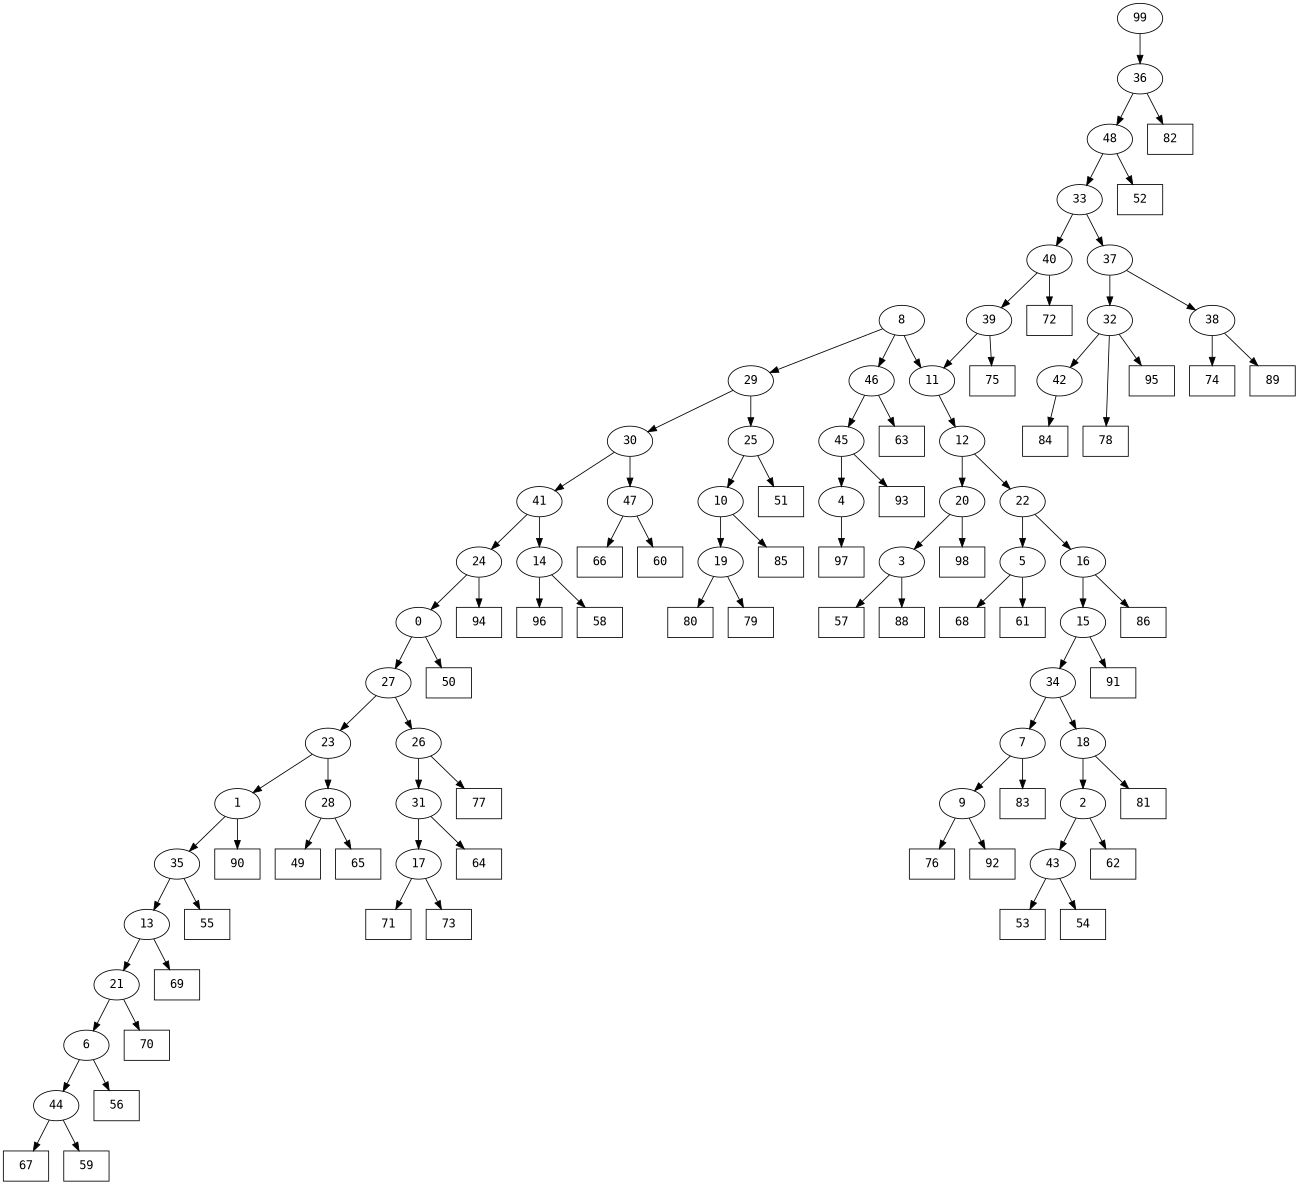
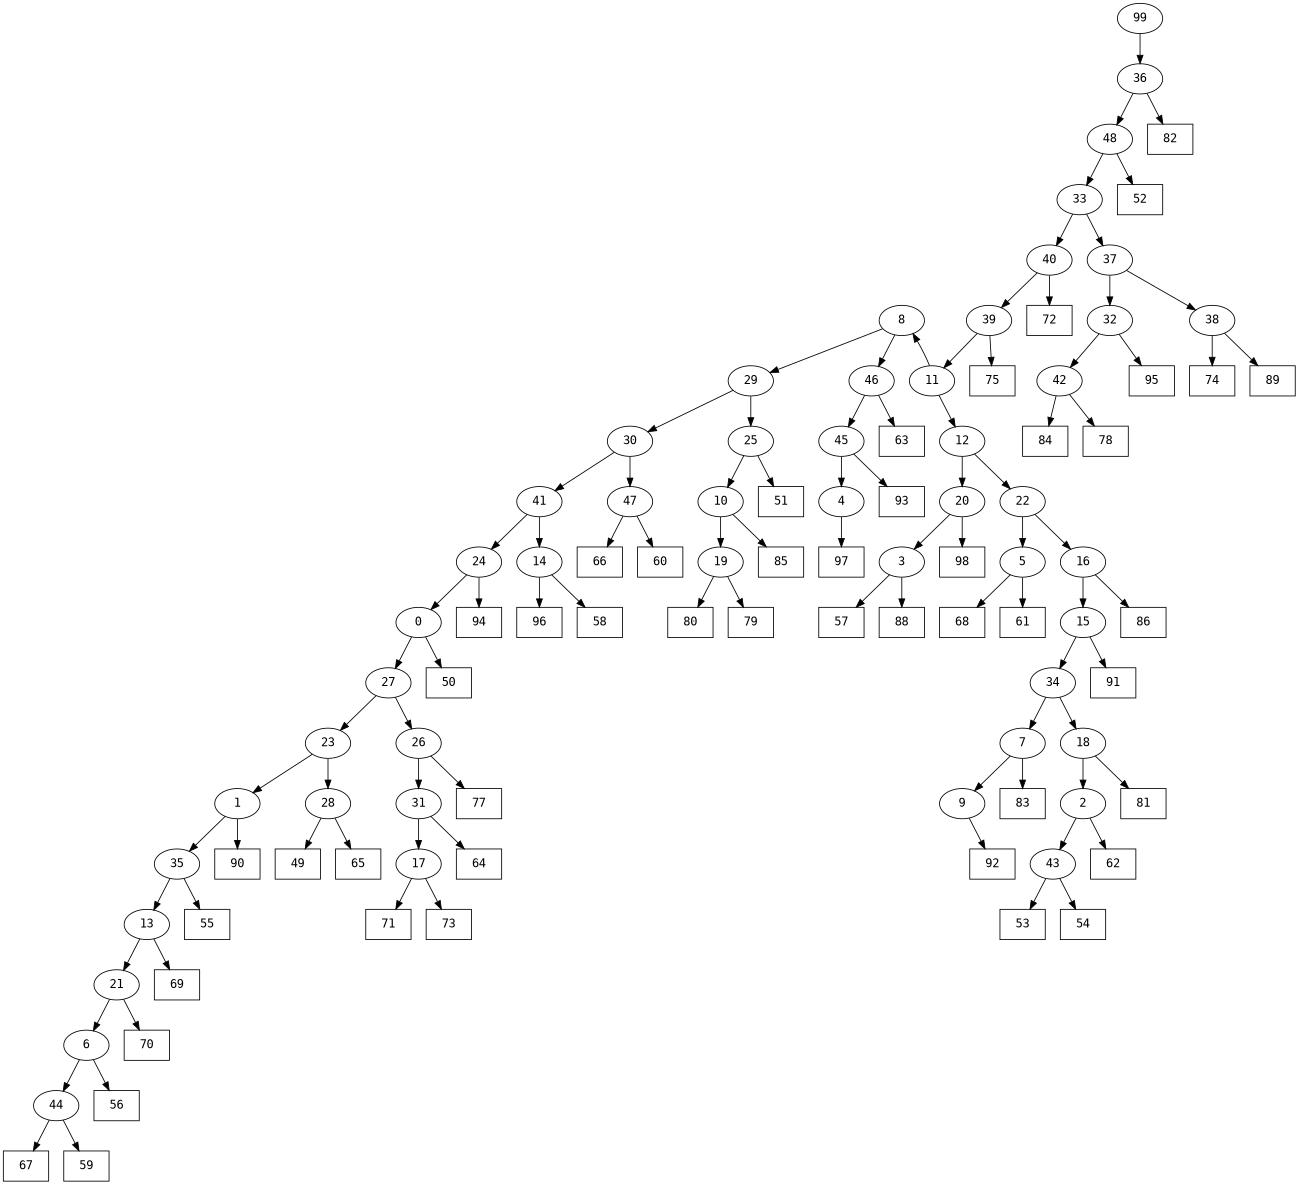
edge "8" -> "11": reversed
edge "32" -> "78": now "42" -> "78"
node "76": removed
